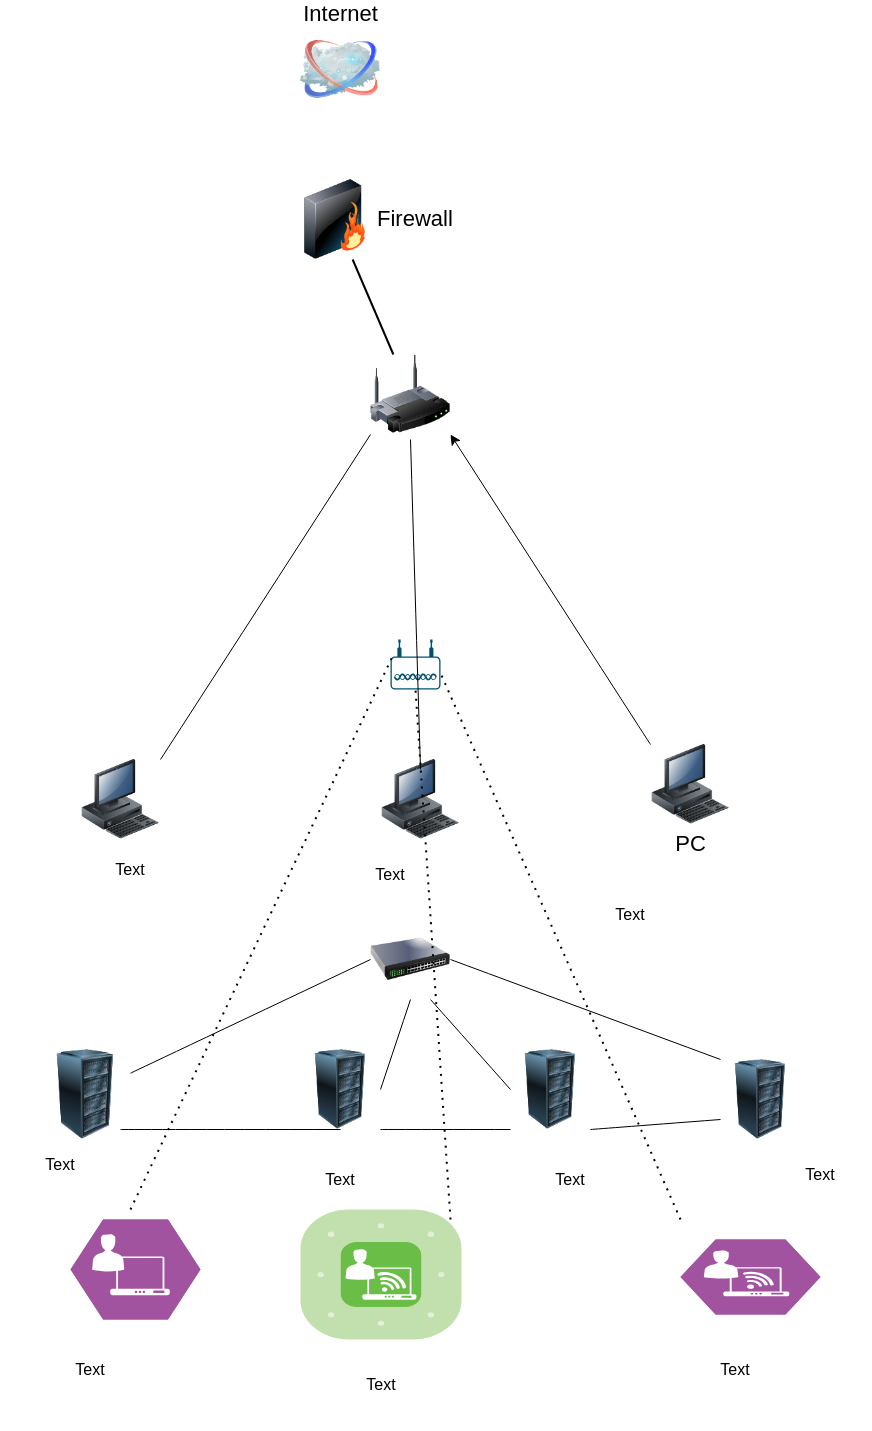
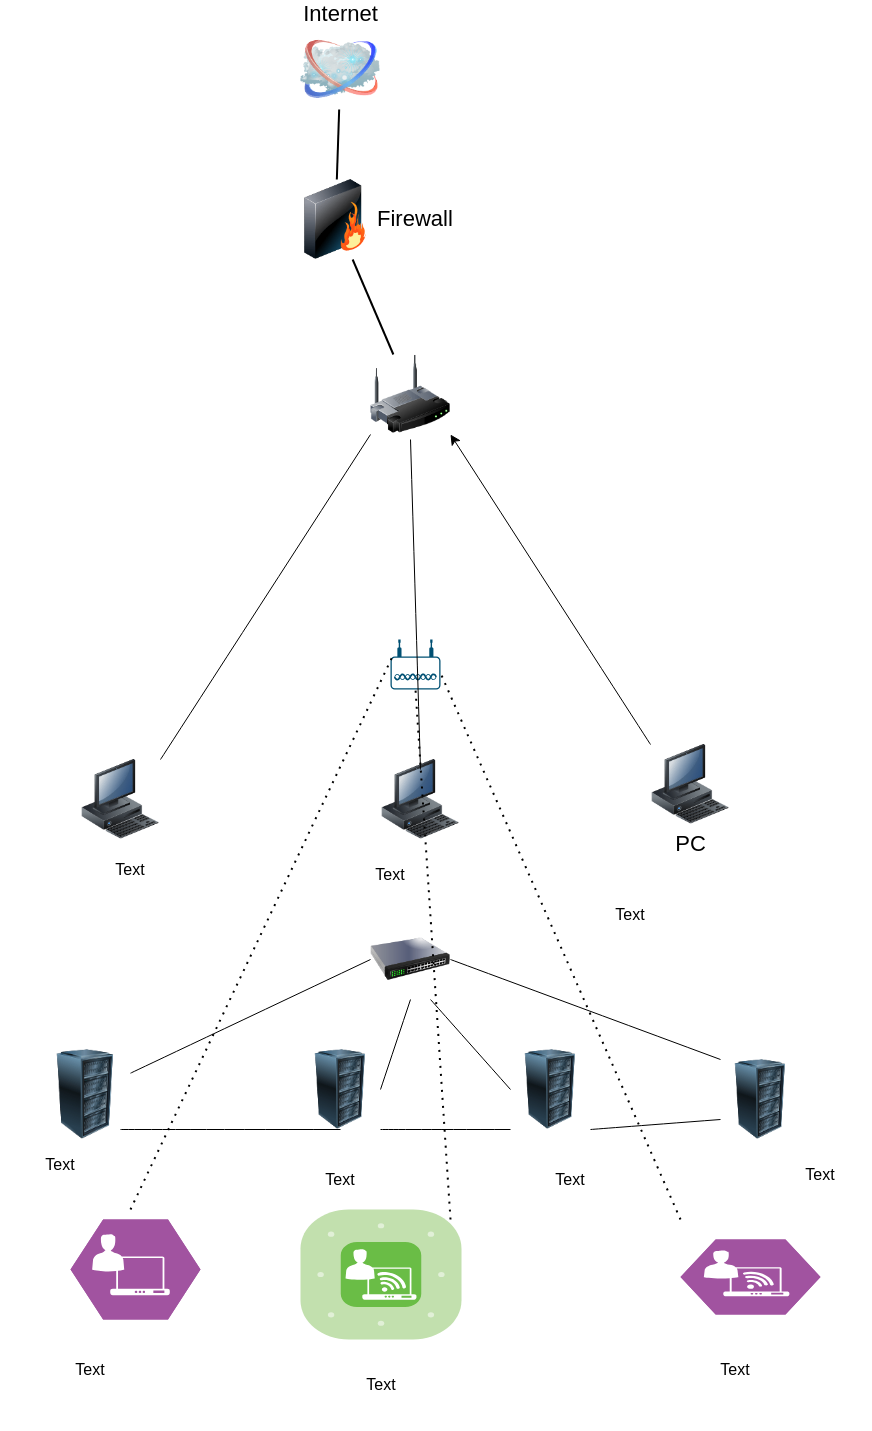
edge "Internet" -- "Firewall": added
